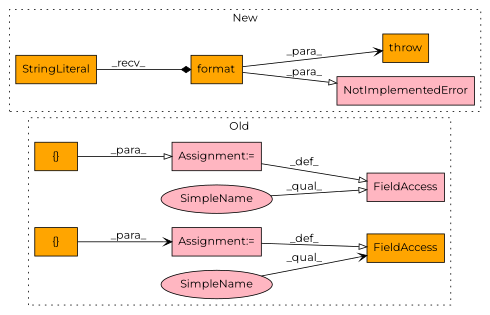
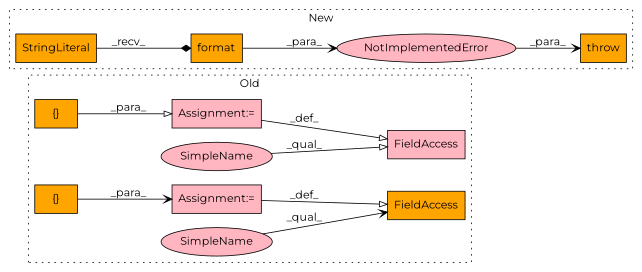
edge "format" -> "throw": now "NotImplementedError" -> "throw"
edge "format" -> "NotImplementedError": arrowhead onormal -> vee
node "NotImplementedError": shape box -> ellipse
